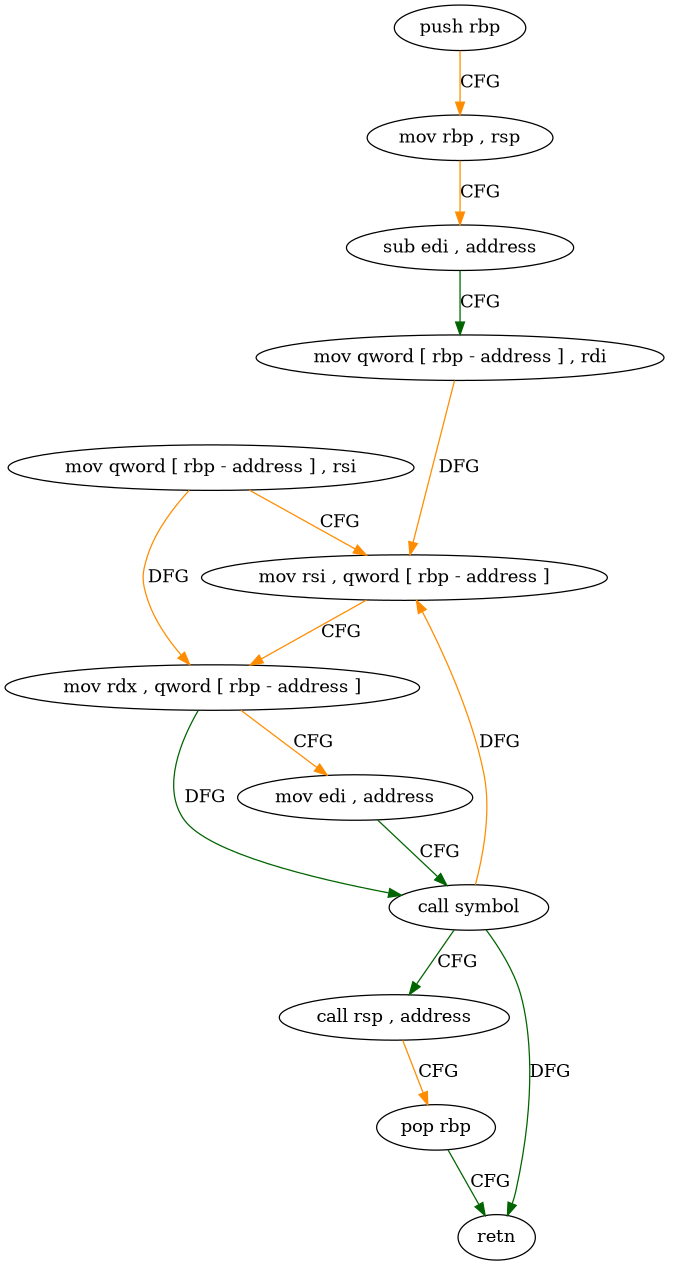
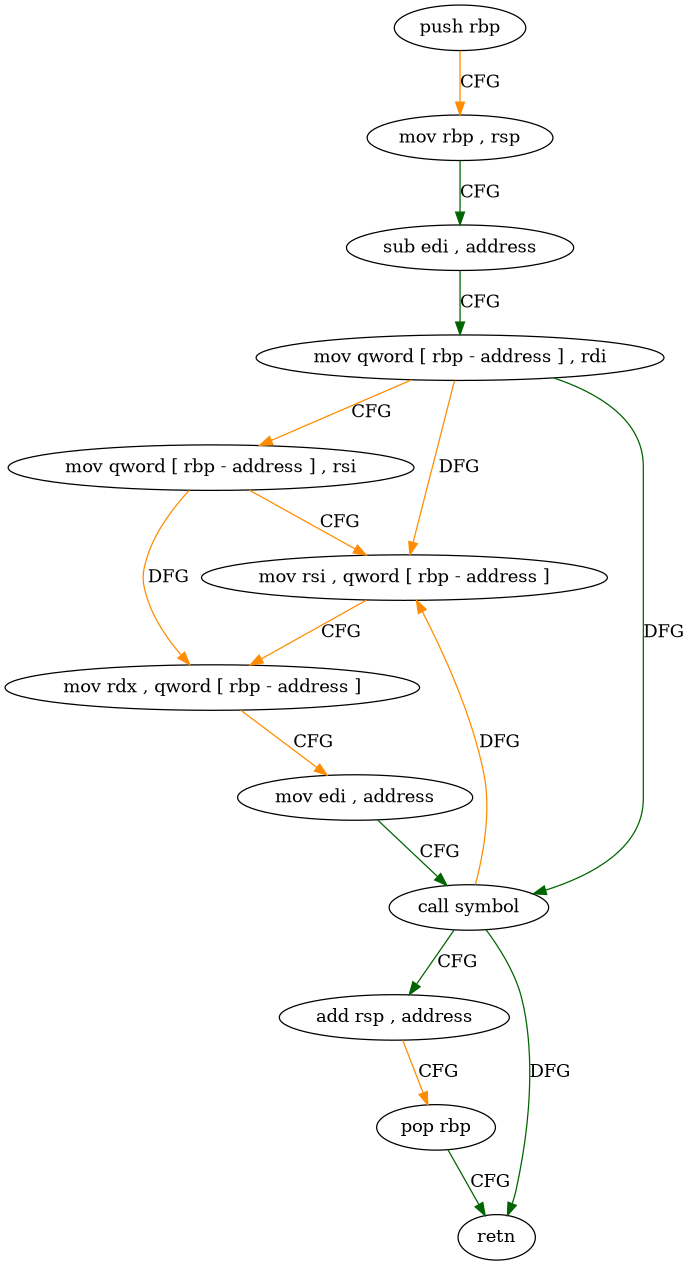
edge "mov rbp , rsp" -> "sub edi , address": color darkorange -> darkgreen
edge "mov qword [ rbp - address ] , rdi" -> "mov qword [ rbp - address ] , rsi": added, label "CFG"
edge "mov rdx , qword [ rbp - address ]" -> "call symbol": now "mov qword [ rbp - address ] , rdi" -> "call symbol"
node "call rsp , address": label "call rsp , address" -> "add rsp , address"
